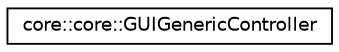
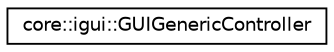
node "core::core::GUIGenericController": label "core::core::GUIGenericController" -> "core::igui::GUIGenericController"
